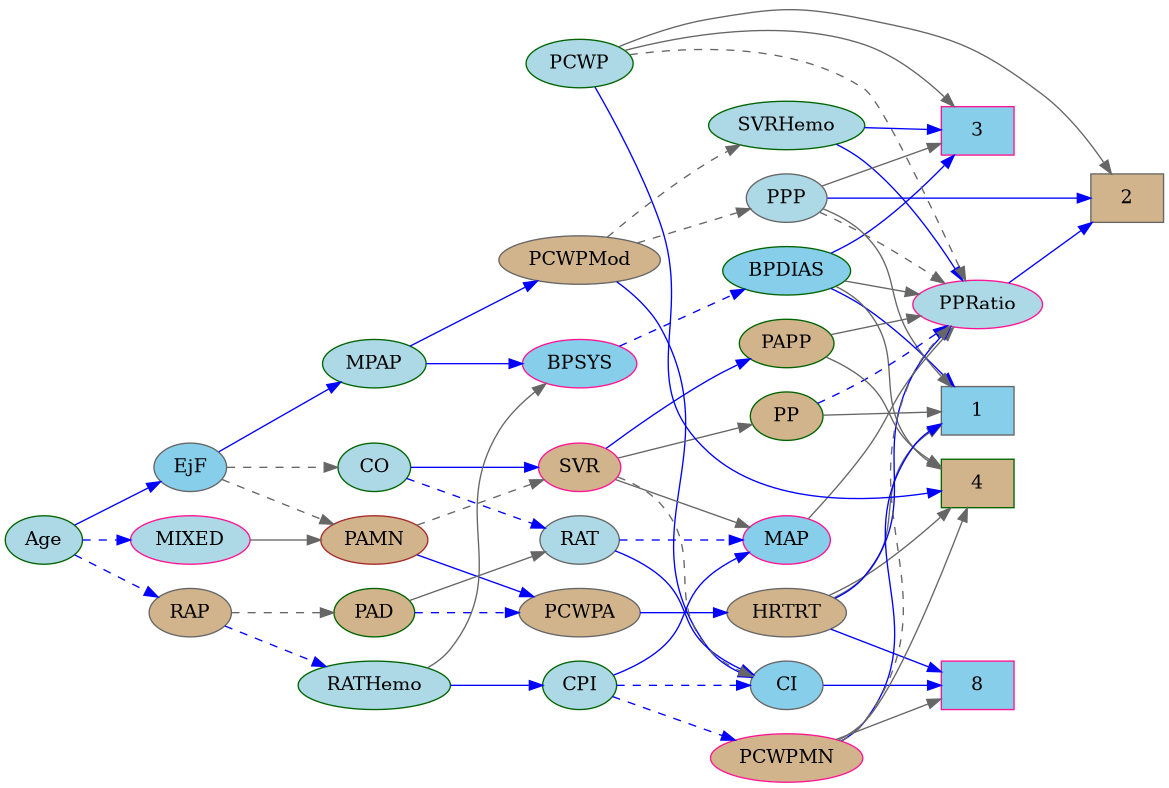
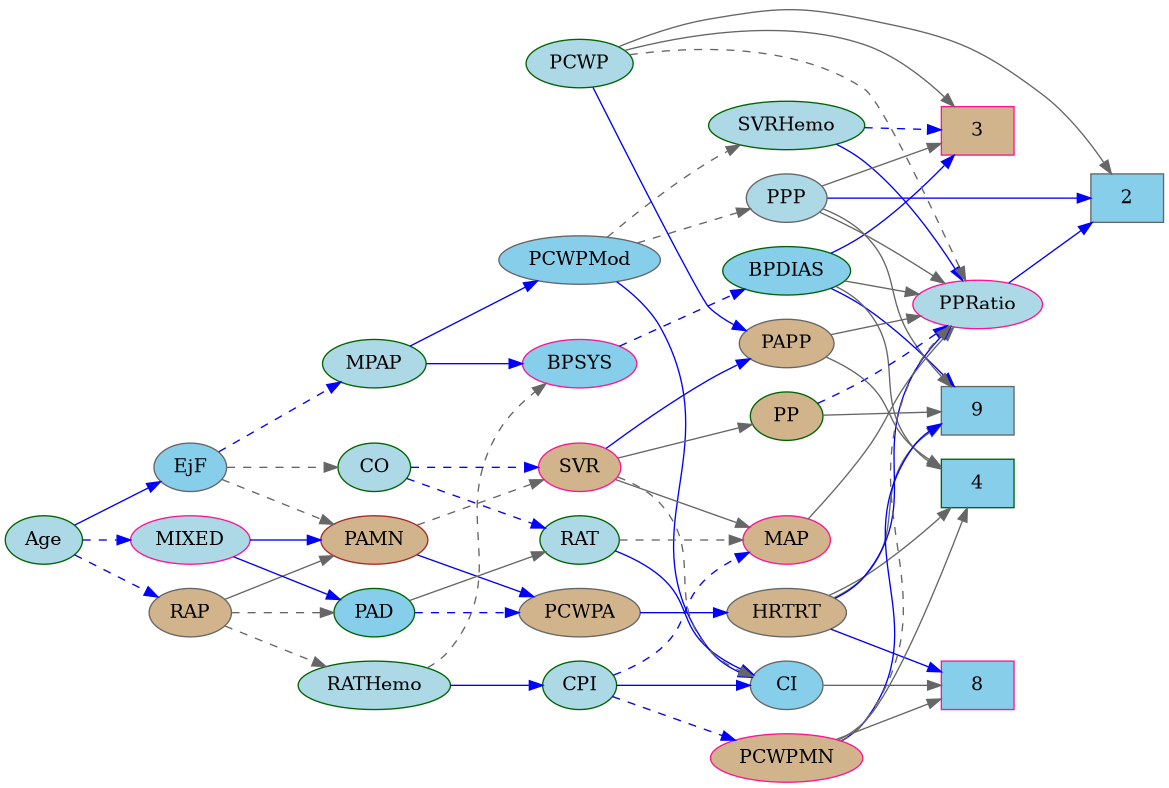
edge "SVRHemo" -> "3": style solid -> dashed
node "3": fillcolor skyblue -> tan
node "2": fillcolor tan -> skyblue
edge "PPP" -> "PPRatio": style dashed -> solid
node "PCWPMod": fillcolor tan -> skyblue
node "PAPP": color darkgreen -> gray40
edge "PCWP" -> "4": now "PCWP" -> "PAPP"
node "1": label "1" -> "9"
edge "EjF" -> "MPAP": style solid -> dashed
edge "CO" -> "SVR": style solid -> dashed
node "4": fillcolor tan -> skyblue
edge "RATHemo" -> "BPSYS": style solid -> dashed
edge "MIXED" -> "PAMN": color gray40 -> blue
node "RAT": color gray40 -> darkgreen
edge "RAT" -> "MAP": color blue -> gray40
node "MAP": fillcolor skyblue -> tan
edge "MIXED" -> "PAD": added
edge "RAP" -> "PAMN": added
node "PAD": fillcolor tan -> skyblue
edge "CPI" -> "MAP": style solid -> dashed
edge "RAP" -> "RATHemo": color blue -> gray40
edge "CPI" -> "CI": style dashed -> solid
edge "CI" -> "8": color blue -> gray40
